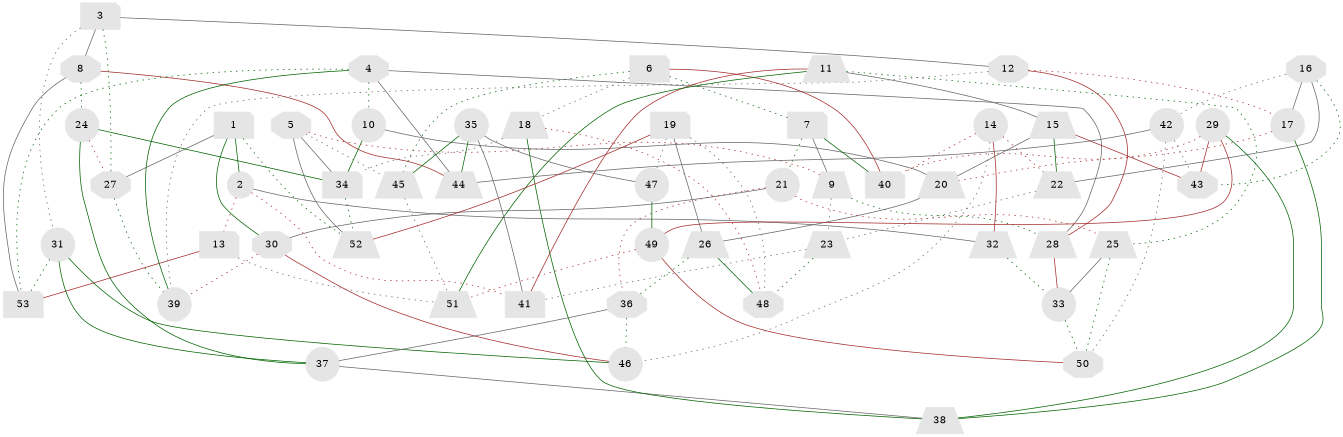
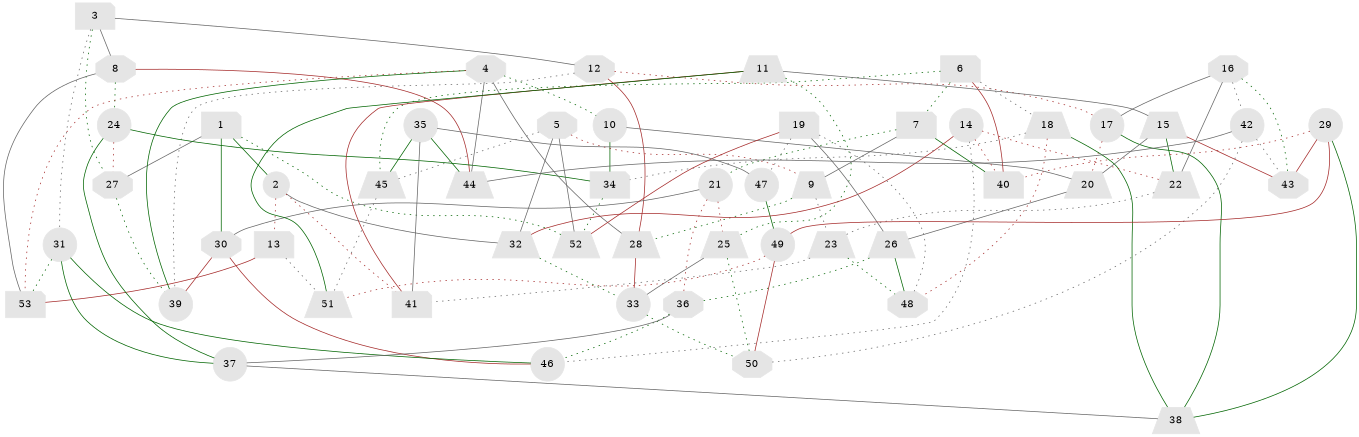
edge "4" -- "53": color darkgreen -> brown
edge "5" -- "34": now "5" -- "32"
edge "30" -- "39": style dotted -> solid
